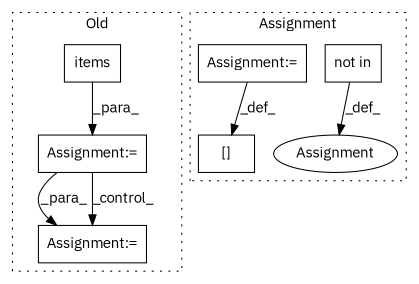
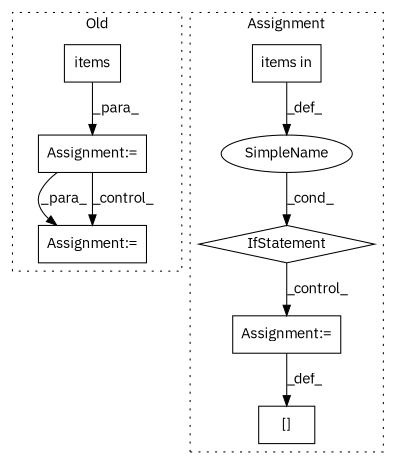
node "not in": label "not in" -> "items in"
node "Assignment": label "Assignment" -> "SimpleName"
node "IfStatement": added
